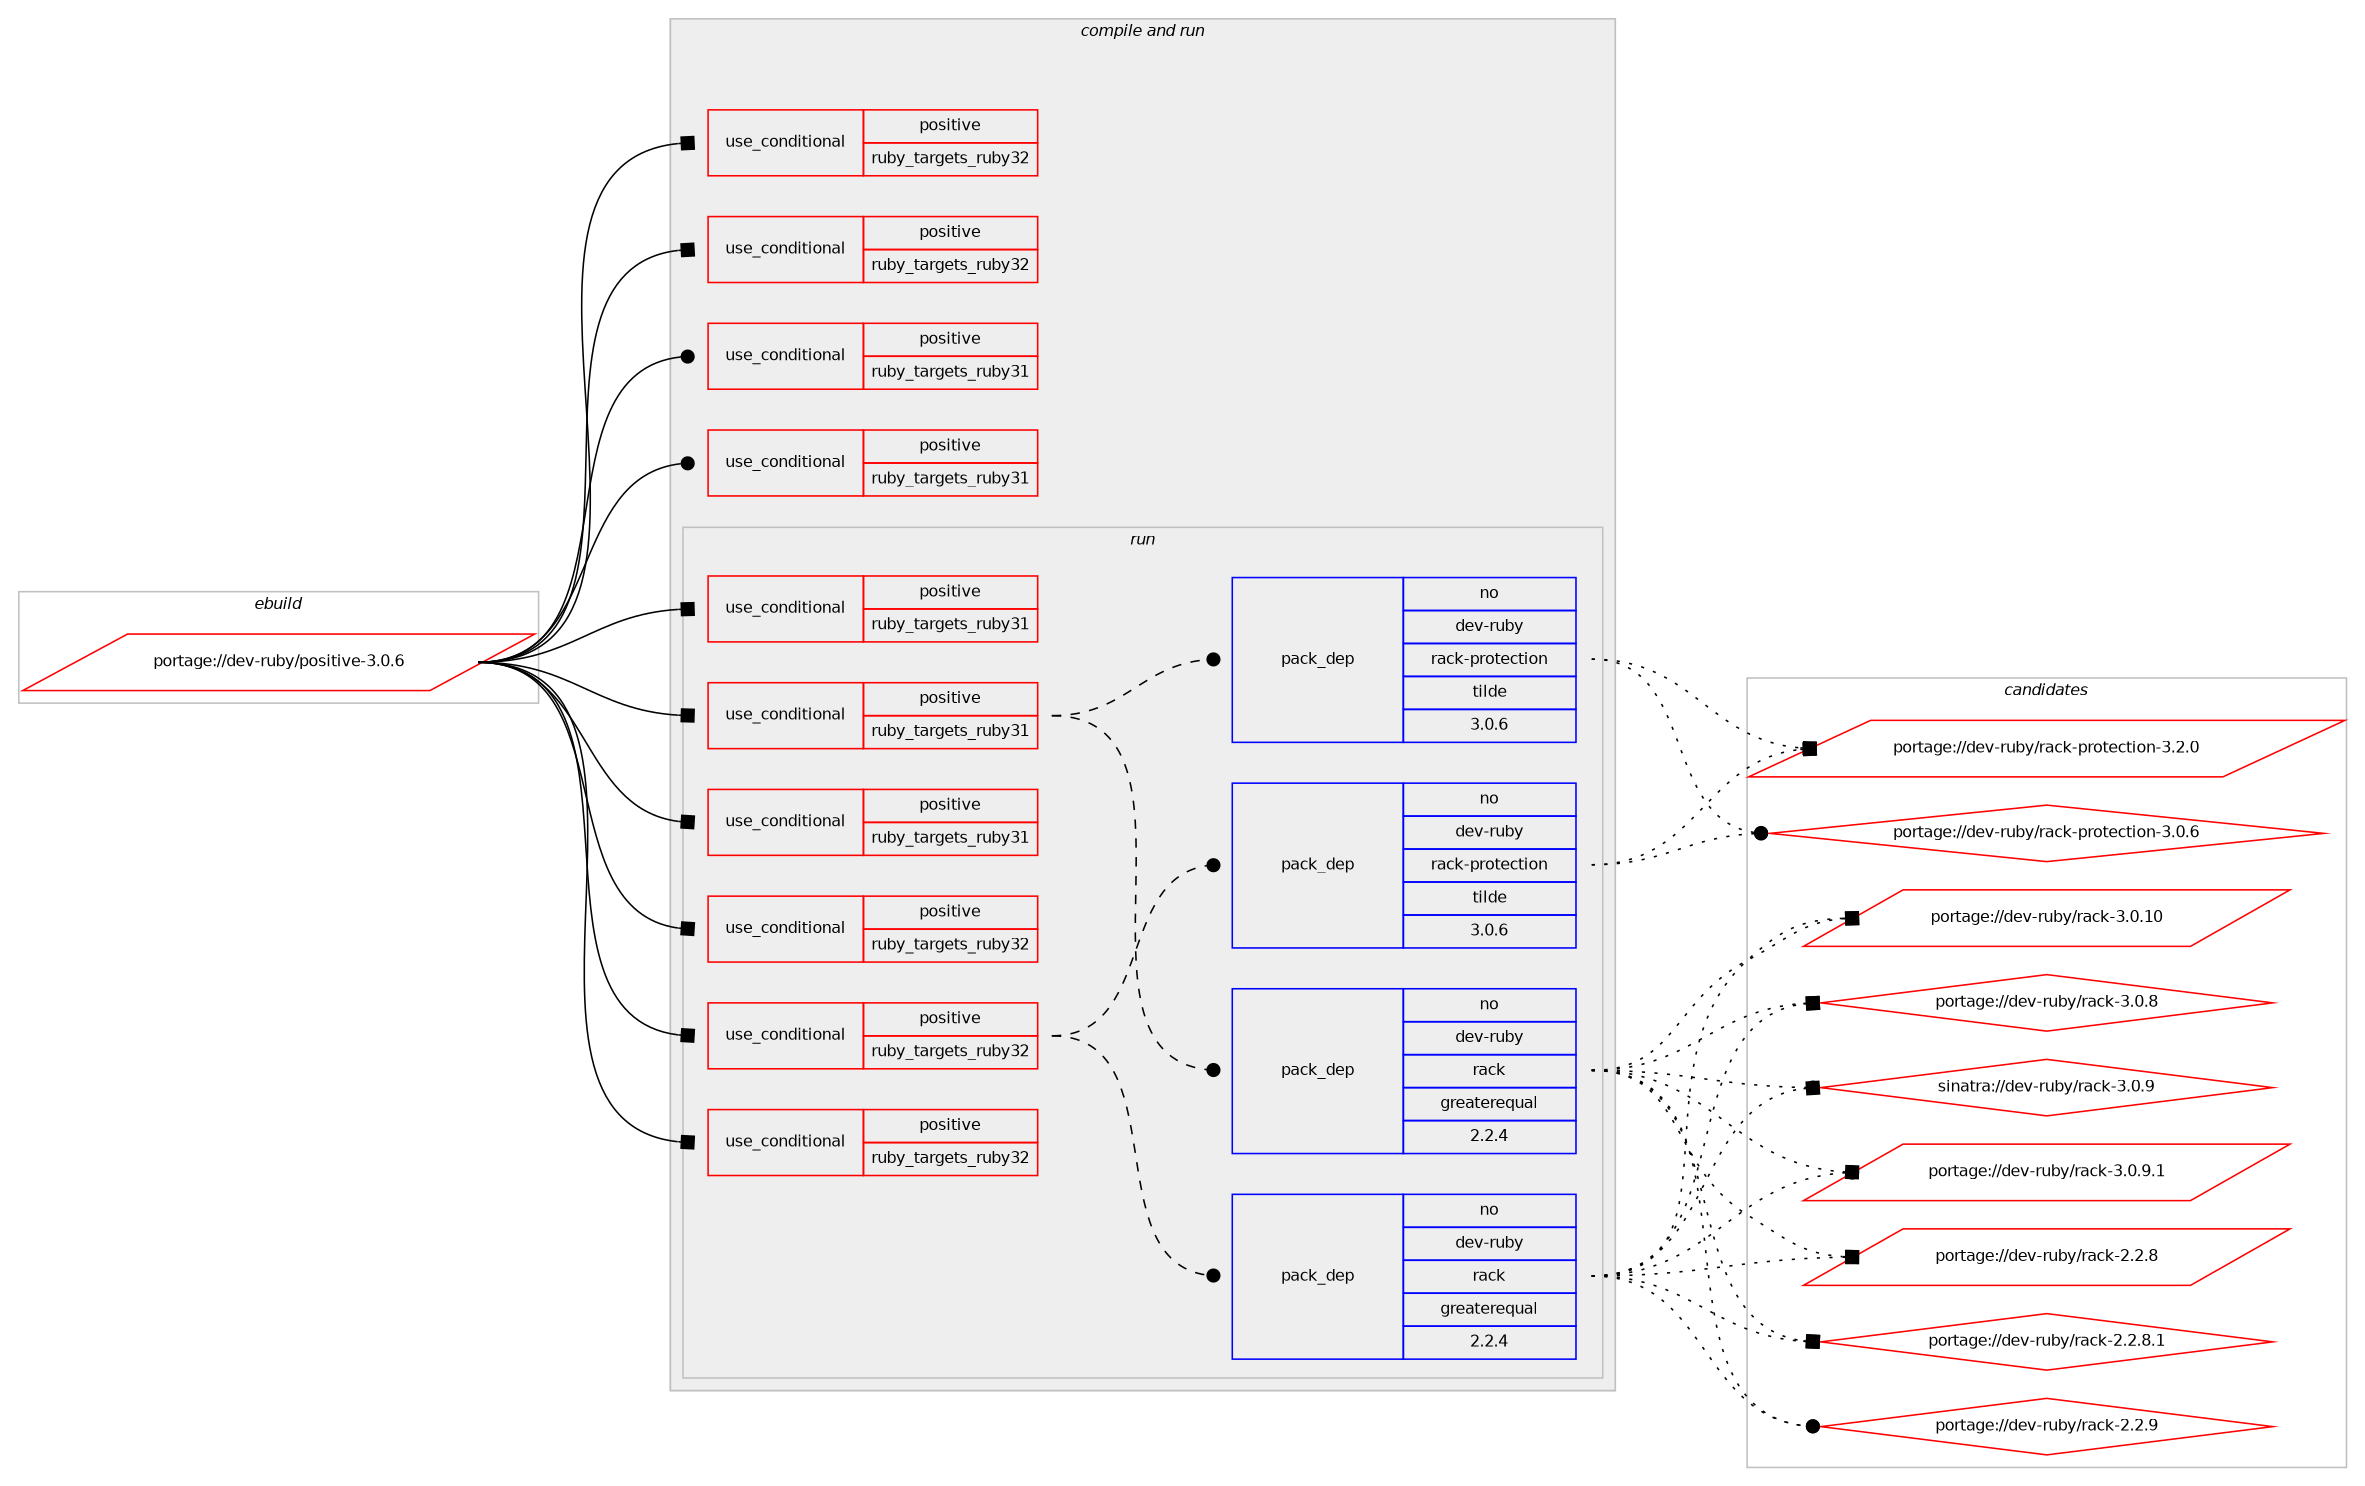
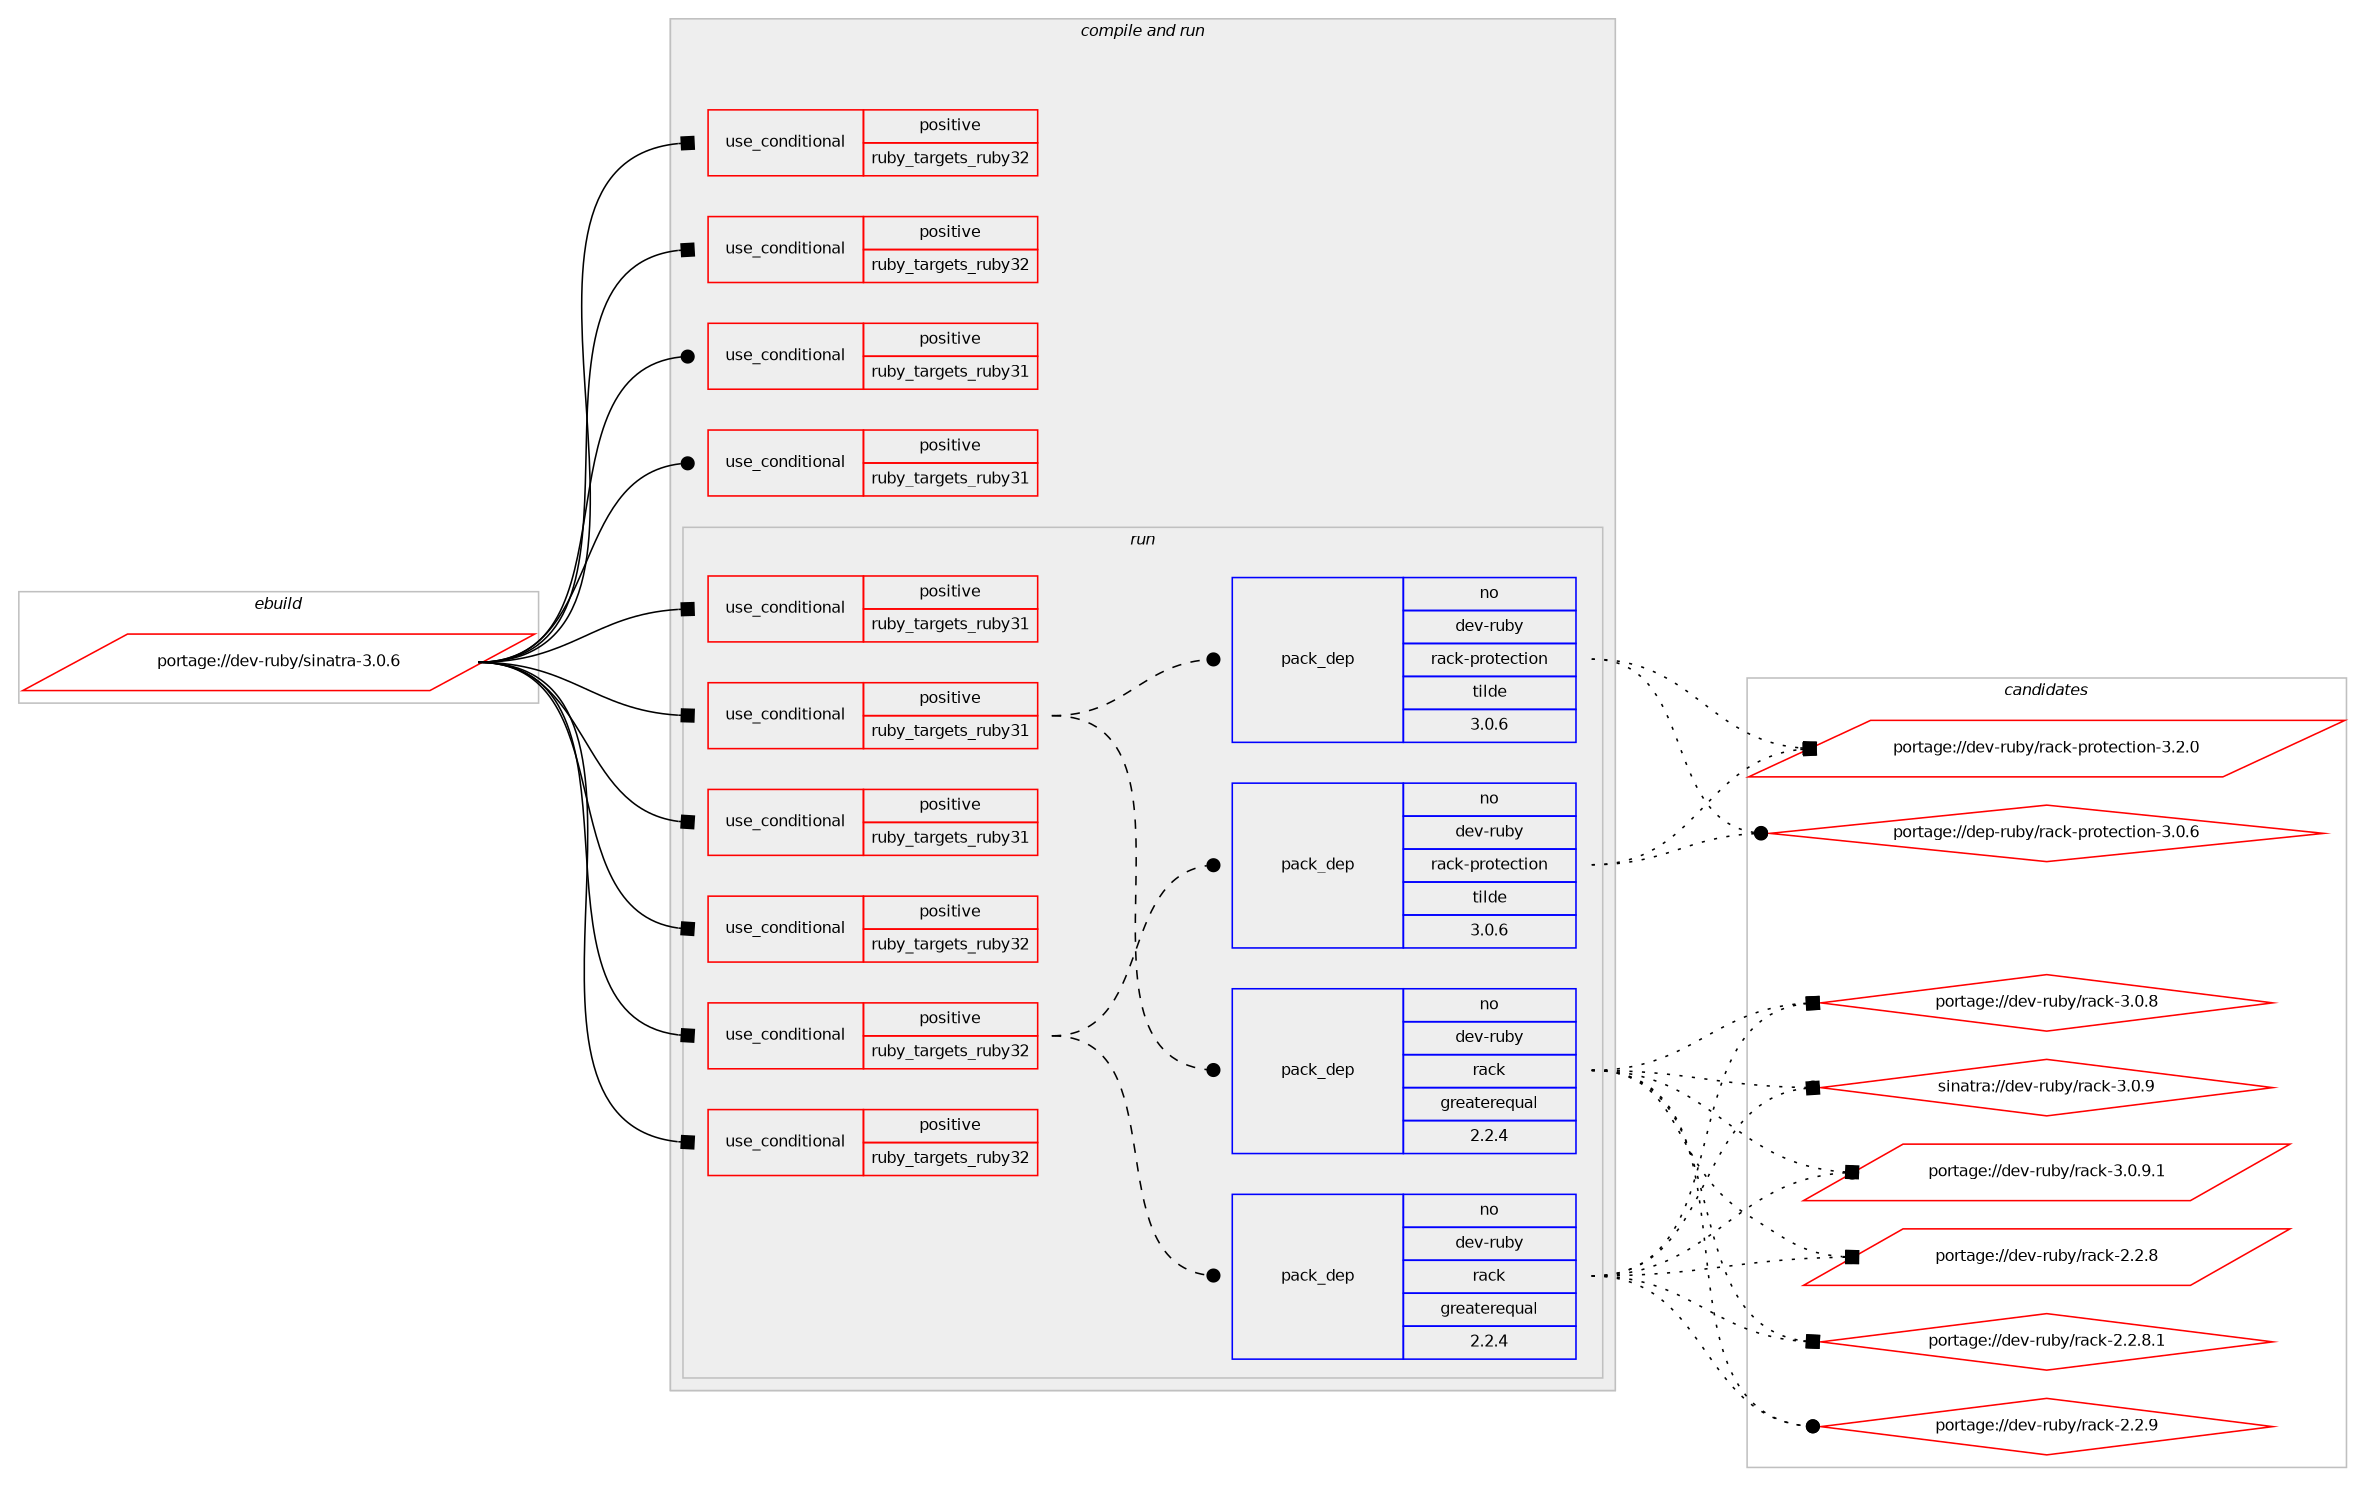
node "portage://dev-ruby/positive-3.0.6": label "portage://dev-ruby/positive-3.0.6" -> "portage://dev-ruby/sinatra-3.0.6"
node "portage://dev-ruby/rack-protection-3.0.6": label "portage://dev-ruby/rack-protection-3.0.6" -> "portage://dep-ruby/rack-protection-3.0.6"
node "portage://dev-ruby/rack-3.0.10": removed
